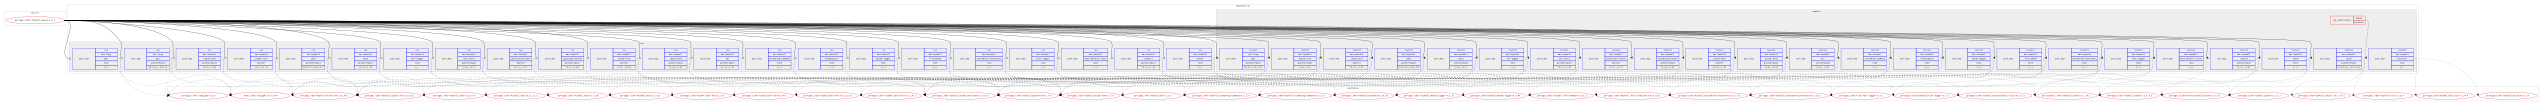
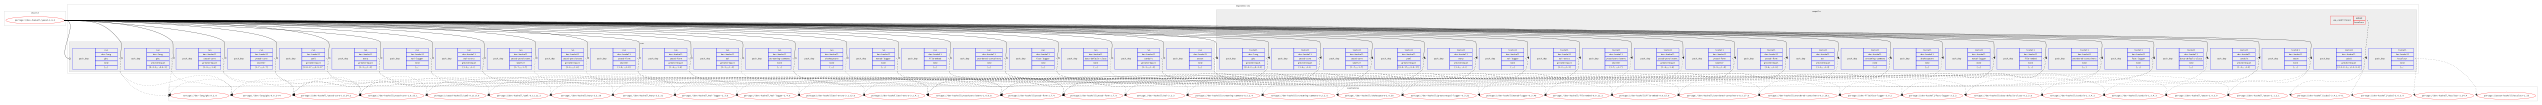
node "form://dev-lang/ghc-9.0.2-r4": label "form://dev-lang/ghc-9.0.2-r4" -> "portage://dev-lang/ghc-9.0.2-r4"
node "portage://dev-haskell/form-core-1.6.24.2": label "portage://dev-haskell/form-core-1.6.24.2" -> "portage://dev-haskell/yesod-core-1.6.24.2"
node "portage://dev-haskell/yaml-0.11.8.0": label "portage://dev-haskell/yaml-0.11.8.0" -> "portage://yesod-haskell/yaml-0.11.8.0"
node "portage://dev-haskell/wai-fast-2.3.6": label "portage://dev-haskell/wai-fast-2.3.6" -> "portage://dev-haskell/wai-logger-2.3.6"
node "portage://dev-haskell/wai-form-2.4.0": label "portage://dev-haskell/wai-form-2.4.0" -> "portage://dev-haskell/wai-logger-2.4.0"
node "portage://dev-haskell/unordered-2.0.30": label "portage://dev-haskell/unordered-2.0.30" -> "portage://dev-haskell/shakespeare-2.0.30"
node "portage://dev-haskell/monad-logger-0.3.32": label "portage://dev-haskell/monad-logger-0.3.32" -> "portage://dev-haskell/greaterequal-logger-0.3.32"
node "portage://dev-haskell/file-containers-0.0.15.0": label "portage://dev-haskell/file-containers-0.0.15.0" -> "portage://dev-haskell/file-embed-0.0.15.0"
node "portage://data-haskell/fast-logger-3.2.2": label "portage://data-haskell/fast-logger-3.2.2" -> "portage://dev-haskell/fast-logger-3.2.2"
node "persistent://dev-haskell/conduit-1.3.4.2": label "persistent://dev-haskell/conduit-1.3.4.2" -> "portage://dev-haskell/conduit-1.3.4.2"
node "portage://containers-haskell/aeson-2.0.3.0": label "portage://containers-haskell/aeson-2.0.3.0" -> "portage://dev-haskell/aeson-2.0.3.0"
node "portage://dev-haskell/run-3.6.3.0": label "portage://dev-haskell/run-3.6.3.0" -> "portage://dev-haskell/cabal-3.6.3.0"
node "portage://dev-haskell/hscolour-1.25": label "portage://dev-haskell/hscolour-1.25" -> "portage://aeson-haskell/hscolour-1.25"
